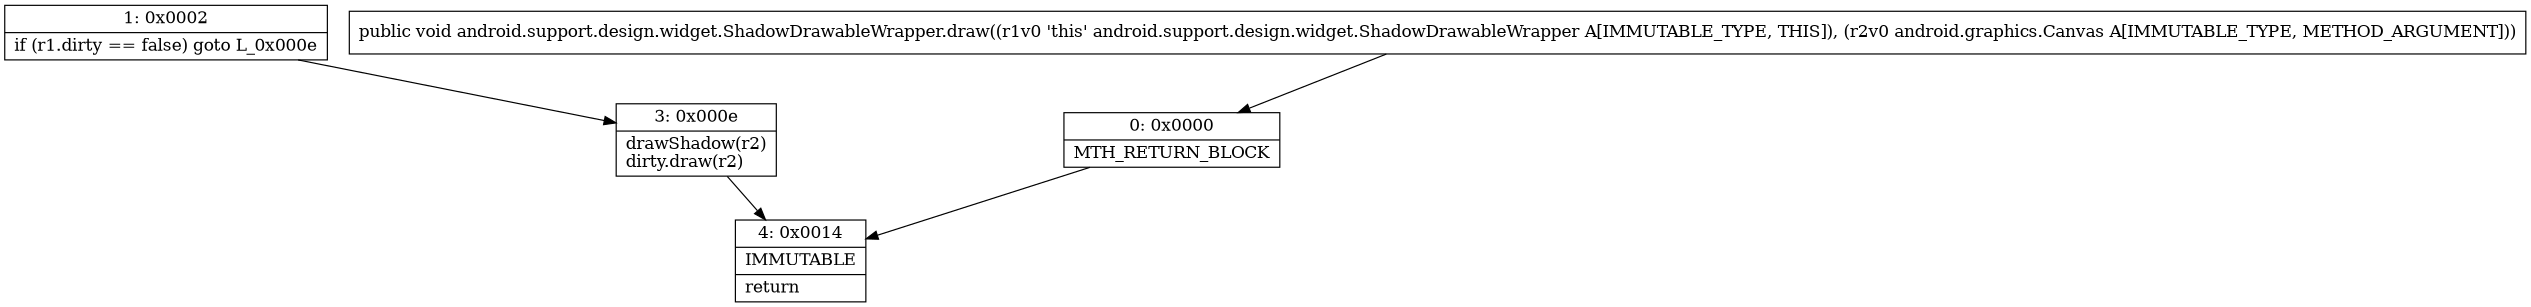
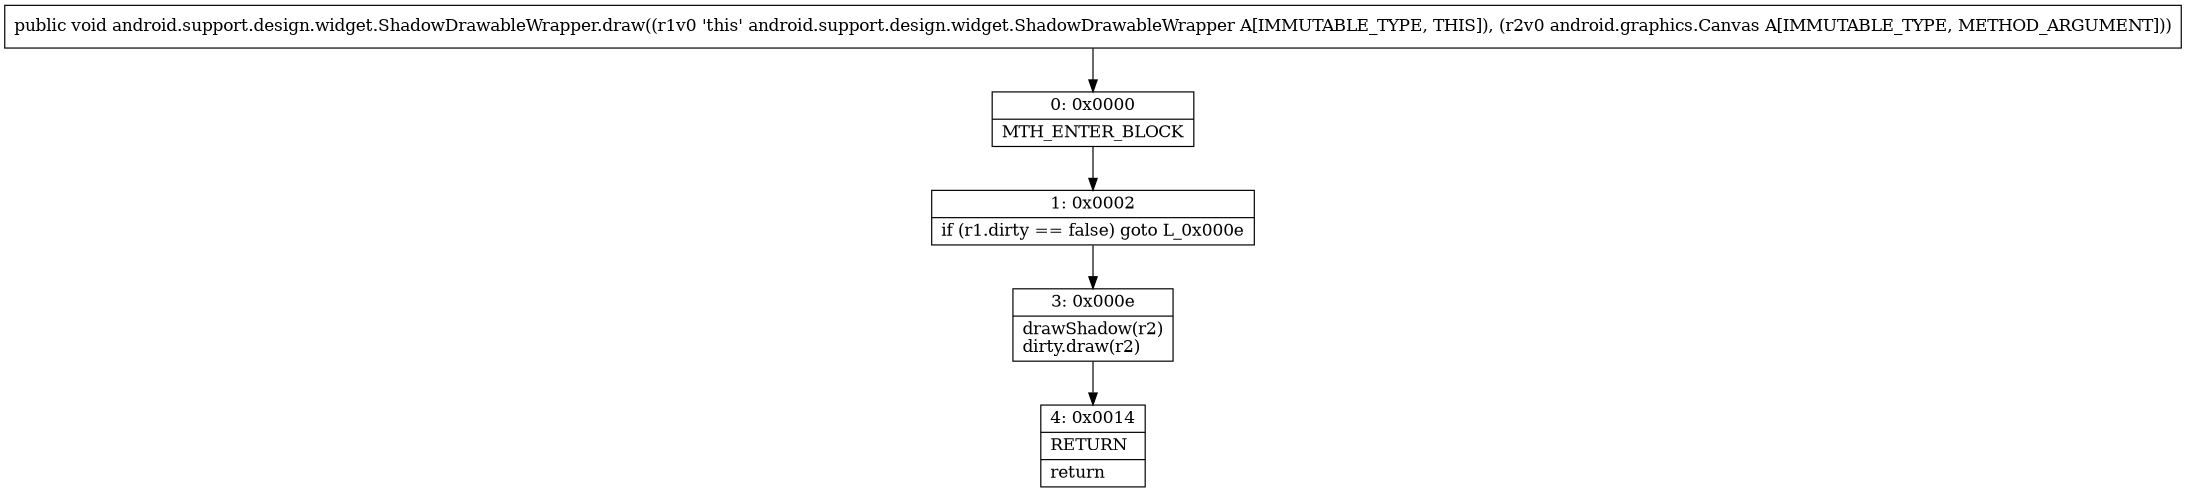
node "0: 0x0000": text "MTH_RETURN_BLOCK" -> "MTH_ENTER_BLOCK"
edge "0: 0x0000" -> "4: 0x0014": now "0: 0x0000" -> "1: 0x0002"
node "4: 0x0014": text "IMMUTABLE" -> "RETURN"
